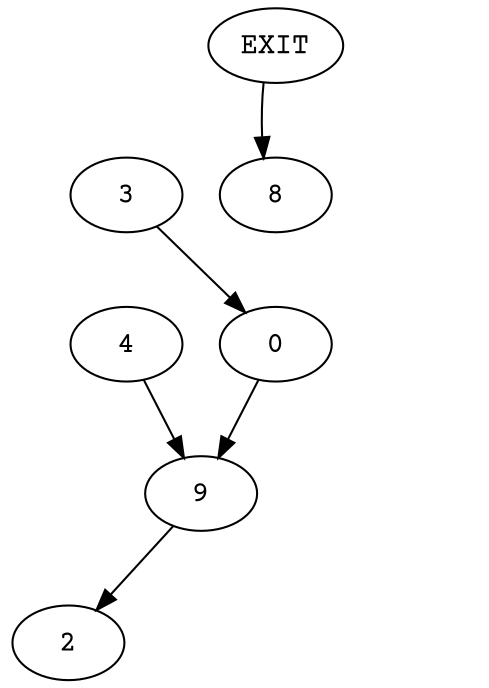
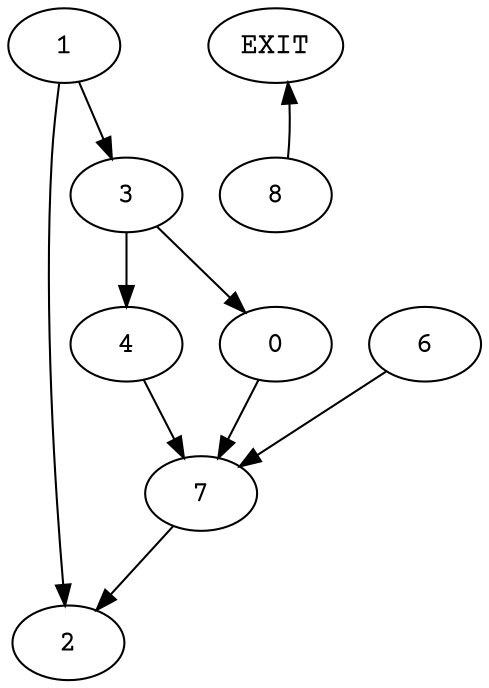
node "1": added
edge "EXIT" -> "8": reversed
edge "3" -> "4": added
node "6": added
node "9": label "9" -> "7"
